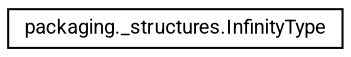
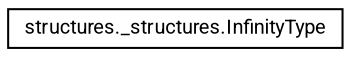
node "packaging._structures.InfinityType": label "packaging._structures.InfinityType" -> "structures._structures.InfinityType"
